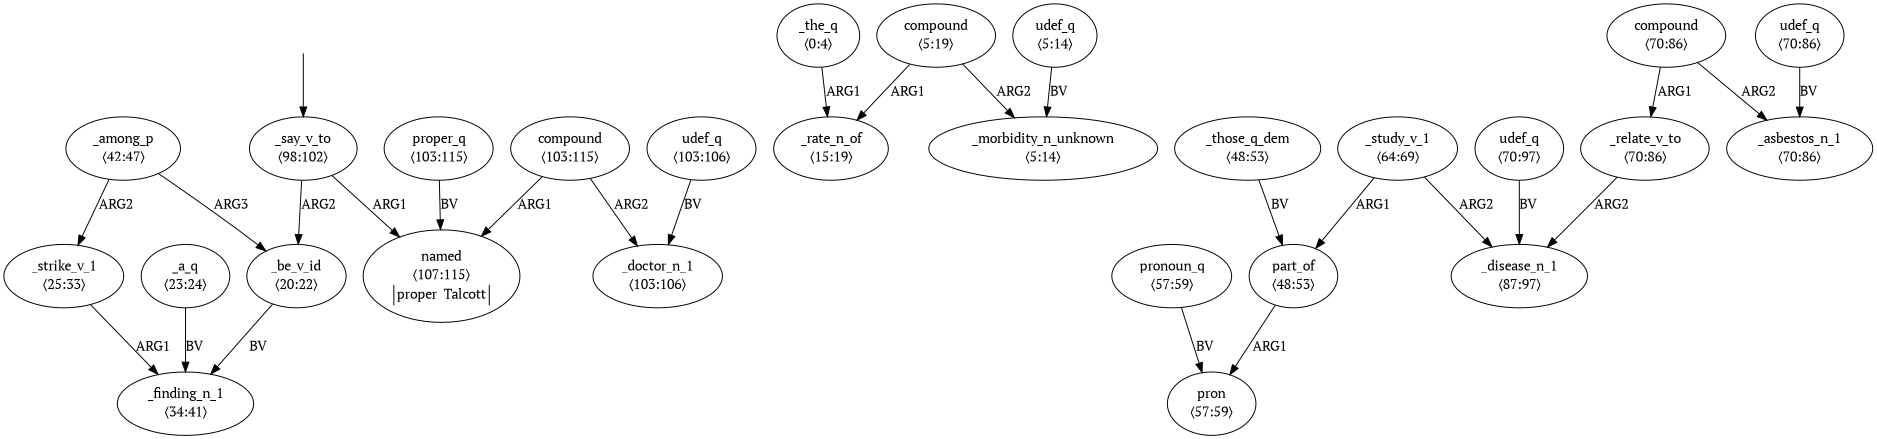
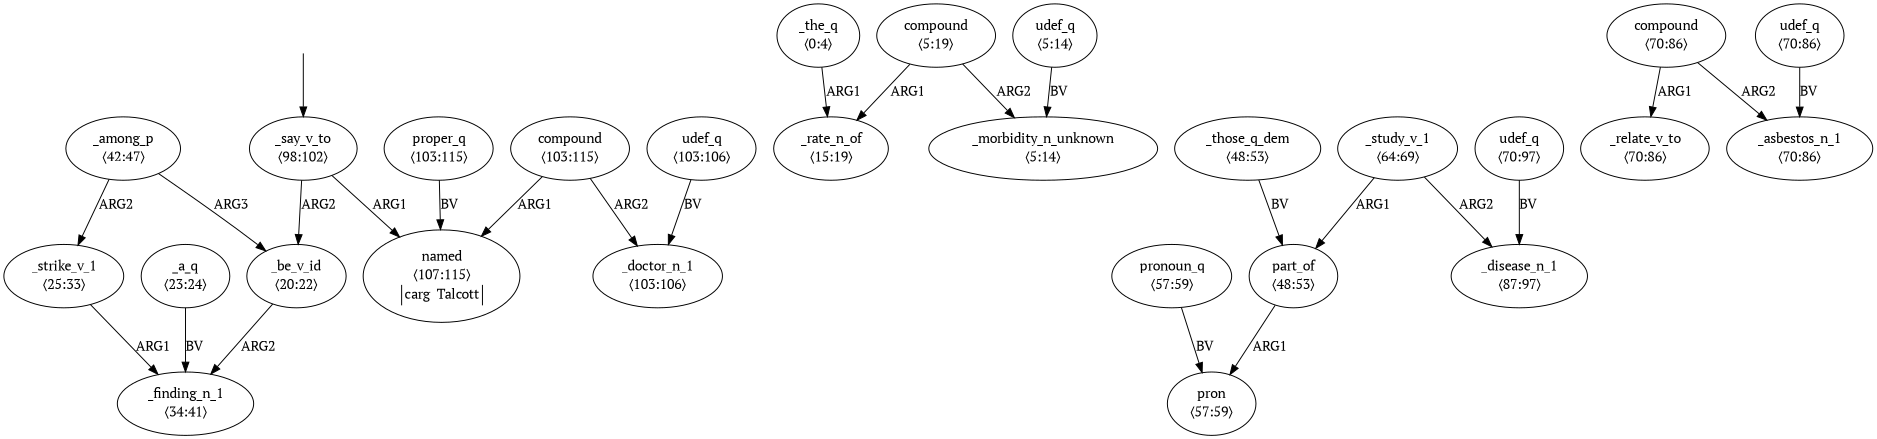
edge "_relate_v_to" -> "_disease_n_1": removed, label "ARG2"
node "named": text "proper" -> "carg"
edge "_be_v_id" -> "_finding_n_1": label "BV" -> "ARG2"
